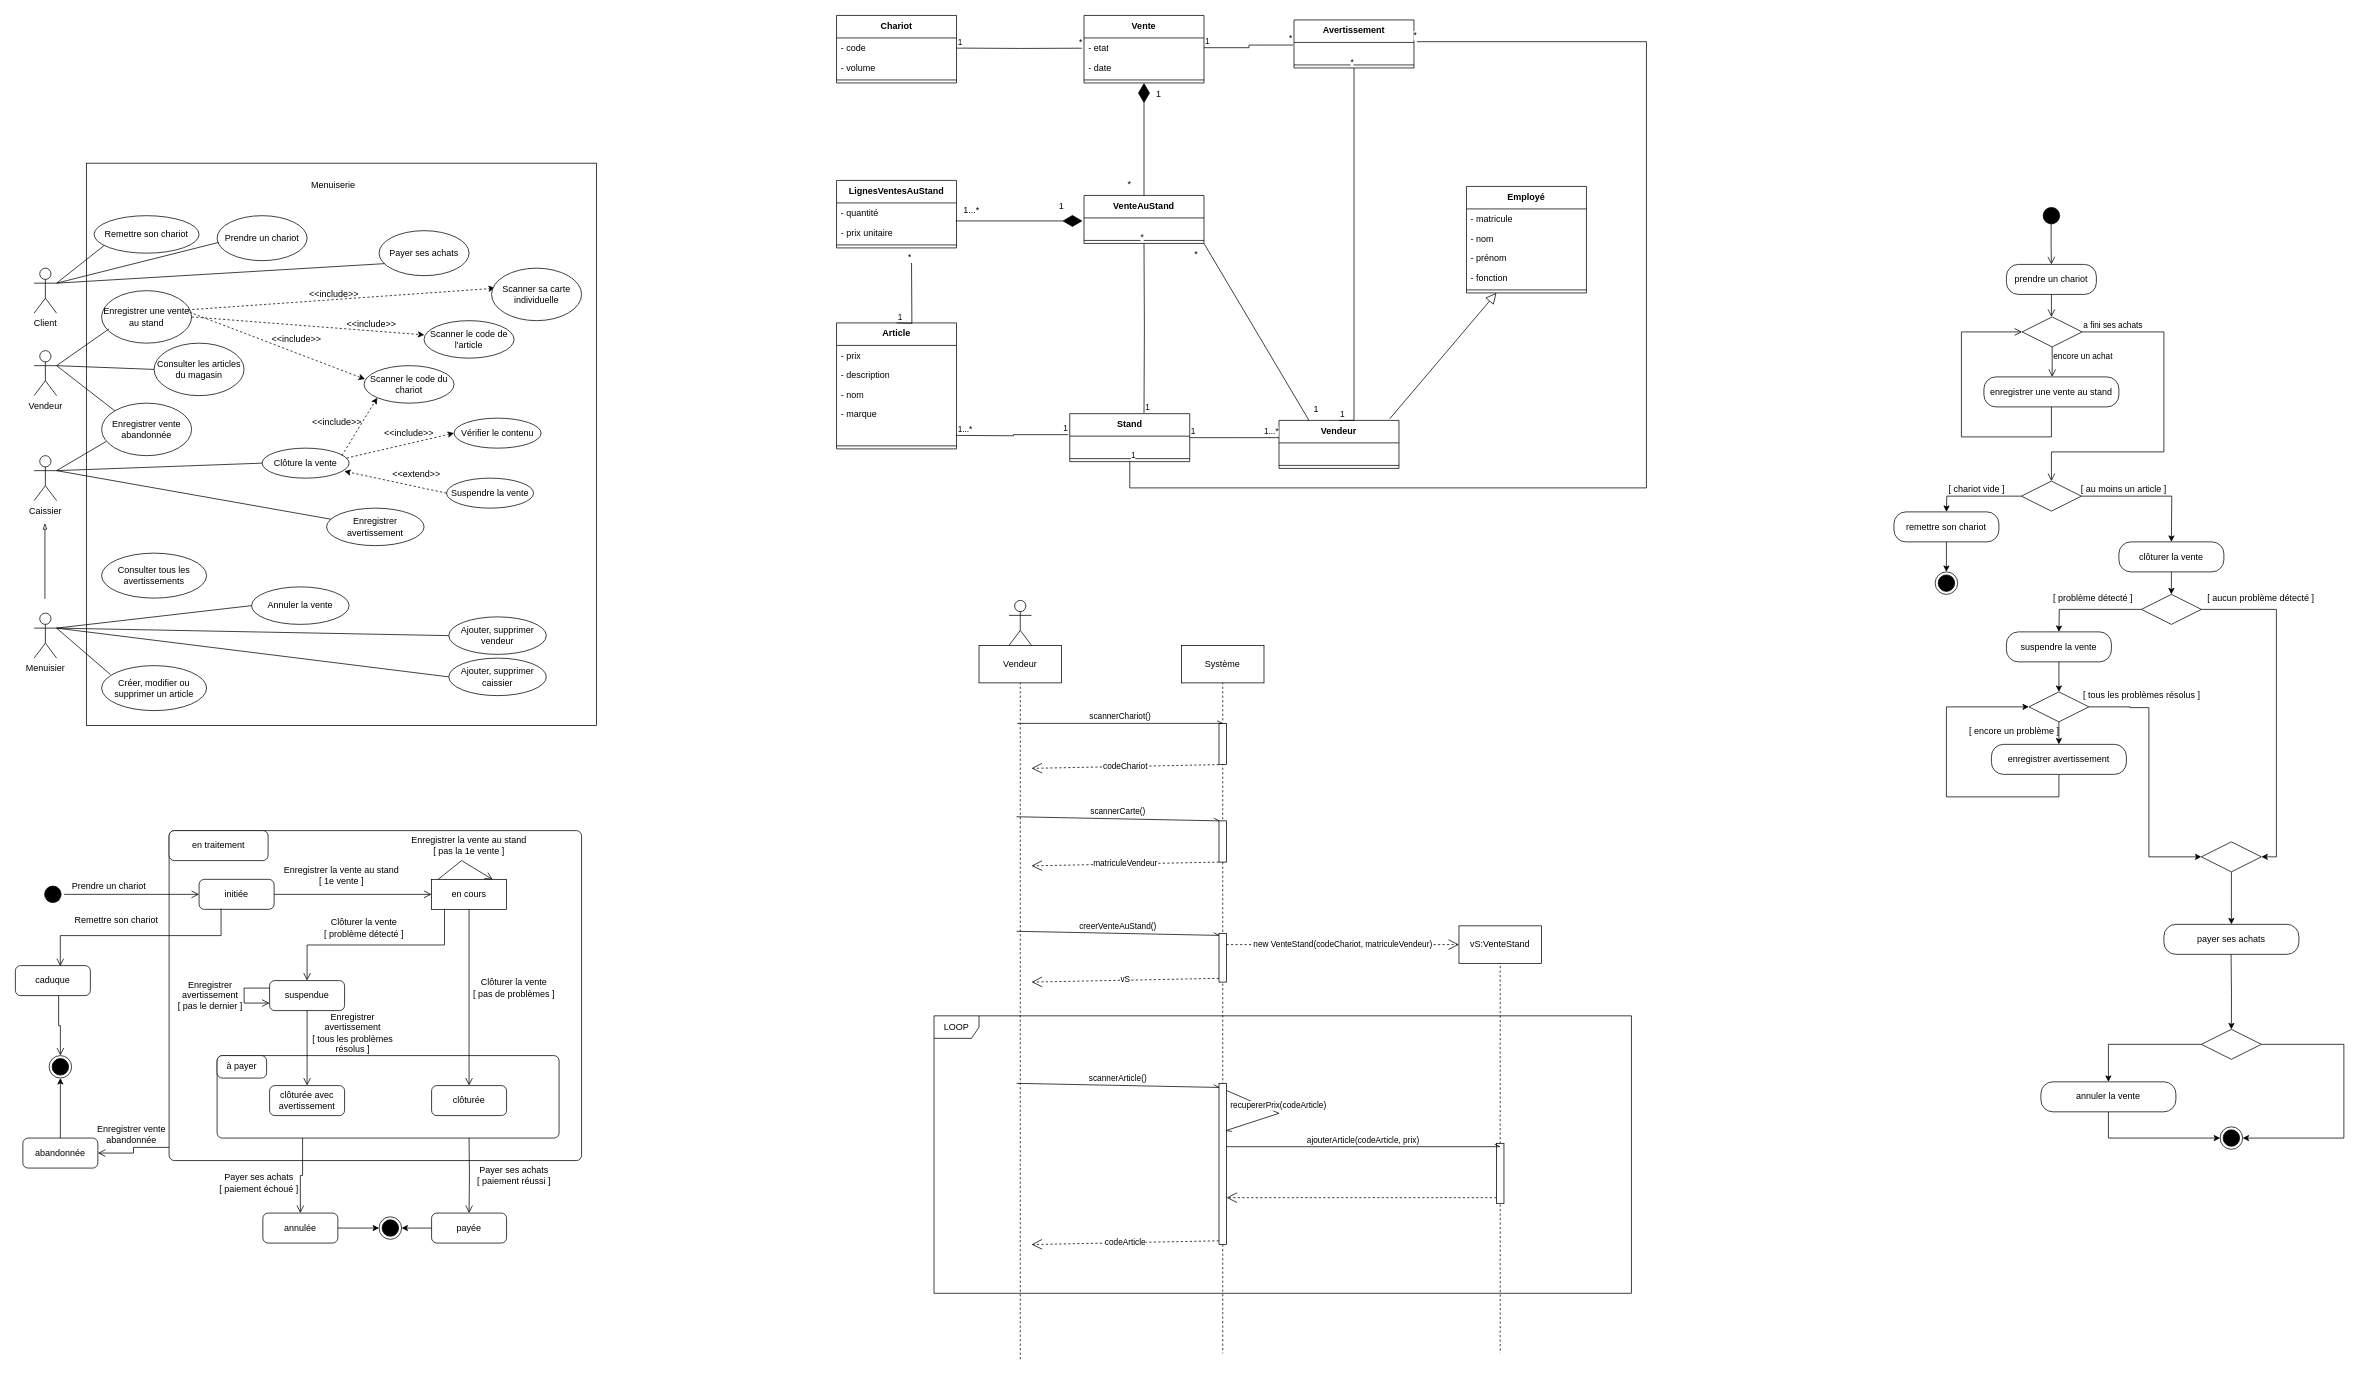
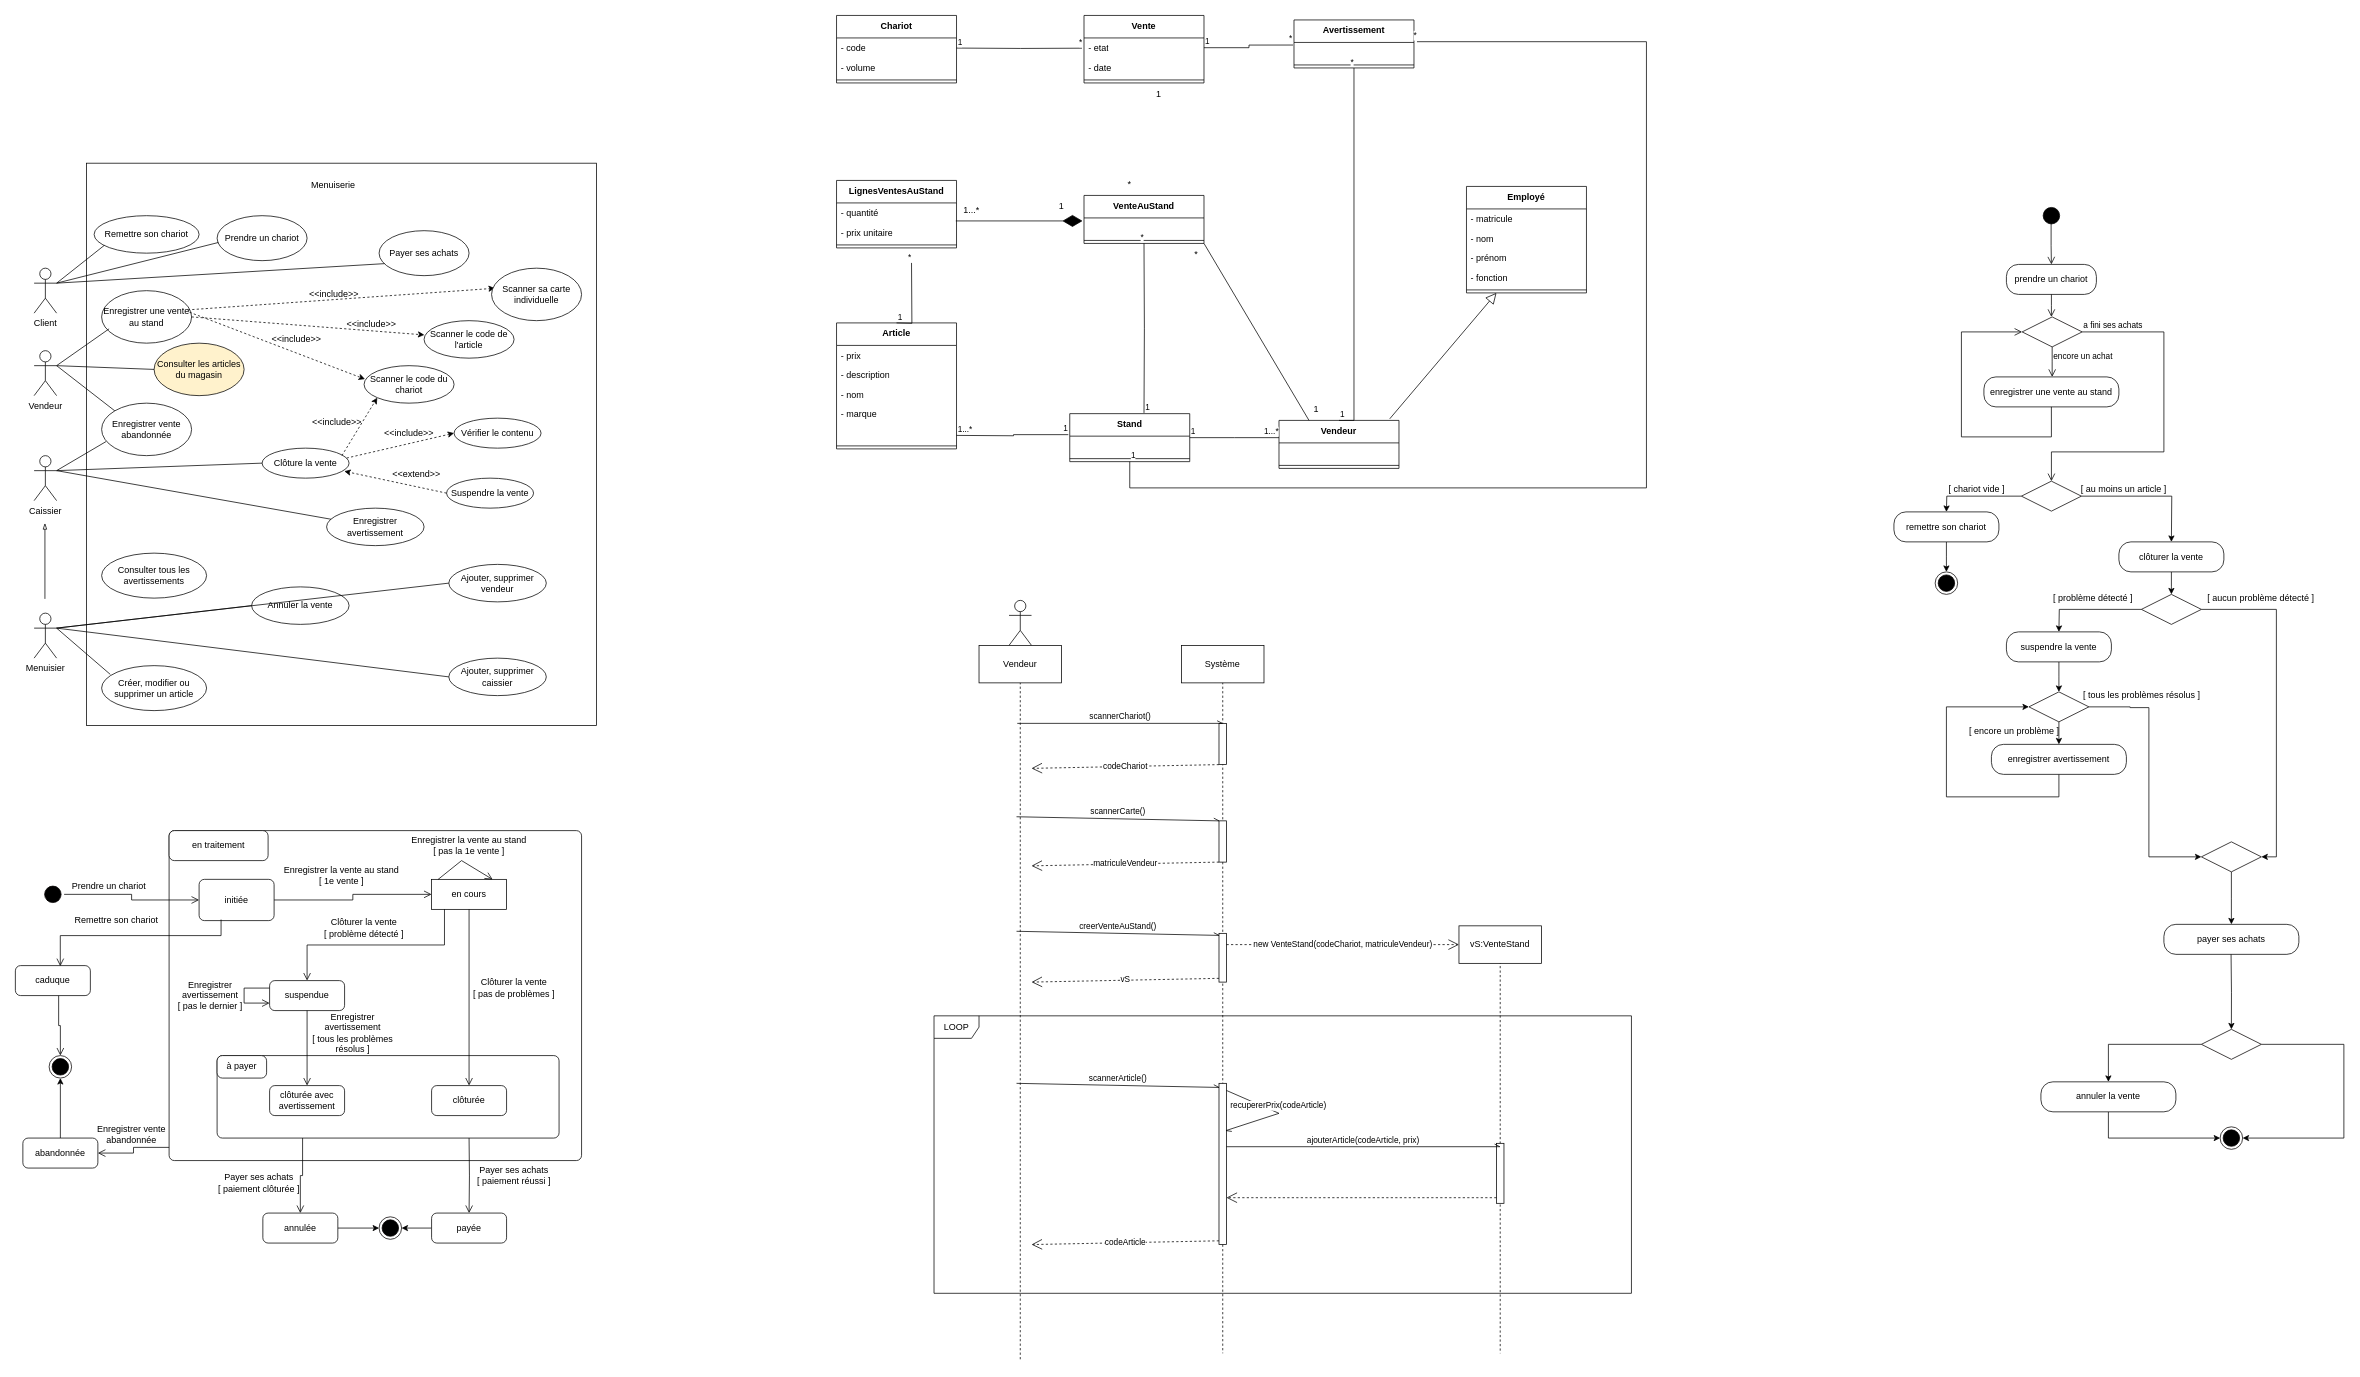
edge "VenteAuStand" -> "Vente": removed
node "Consulter les articles du magasin": fillcolor #ffffff -> #fff2cc
node "Ajouter, supprimer vendeur": moved (498, 636) -> (498, 583)
node "initiée": size 75x30 -> 75x41
node "Payer ses achats [ paiement échoué ]": label "Payer ses achats [ paiement échoué ]" -> "Payer ses achats [ paiement clôturée ]"
